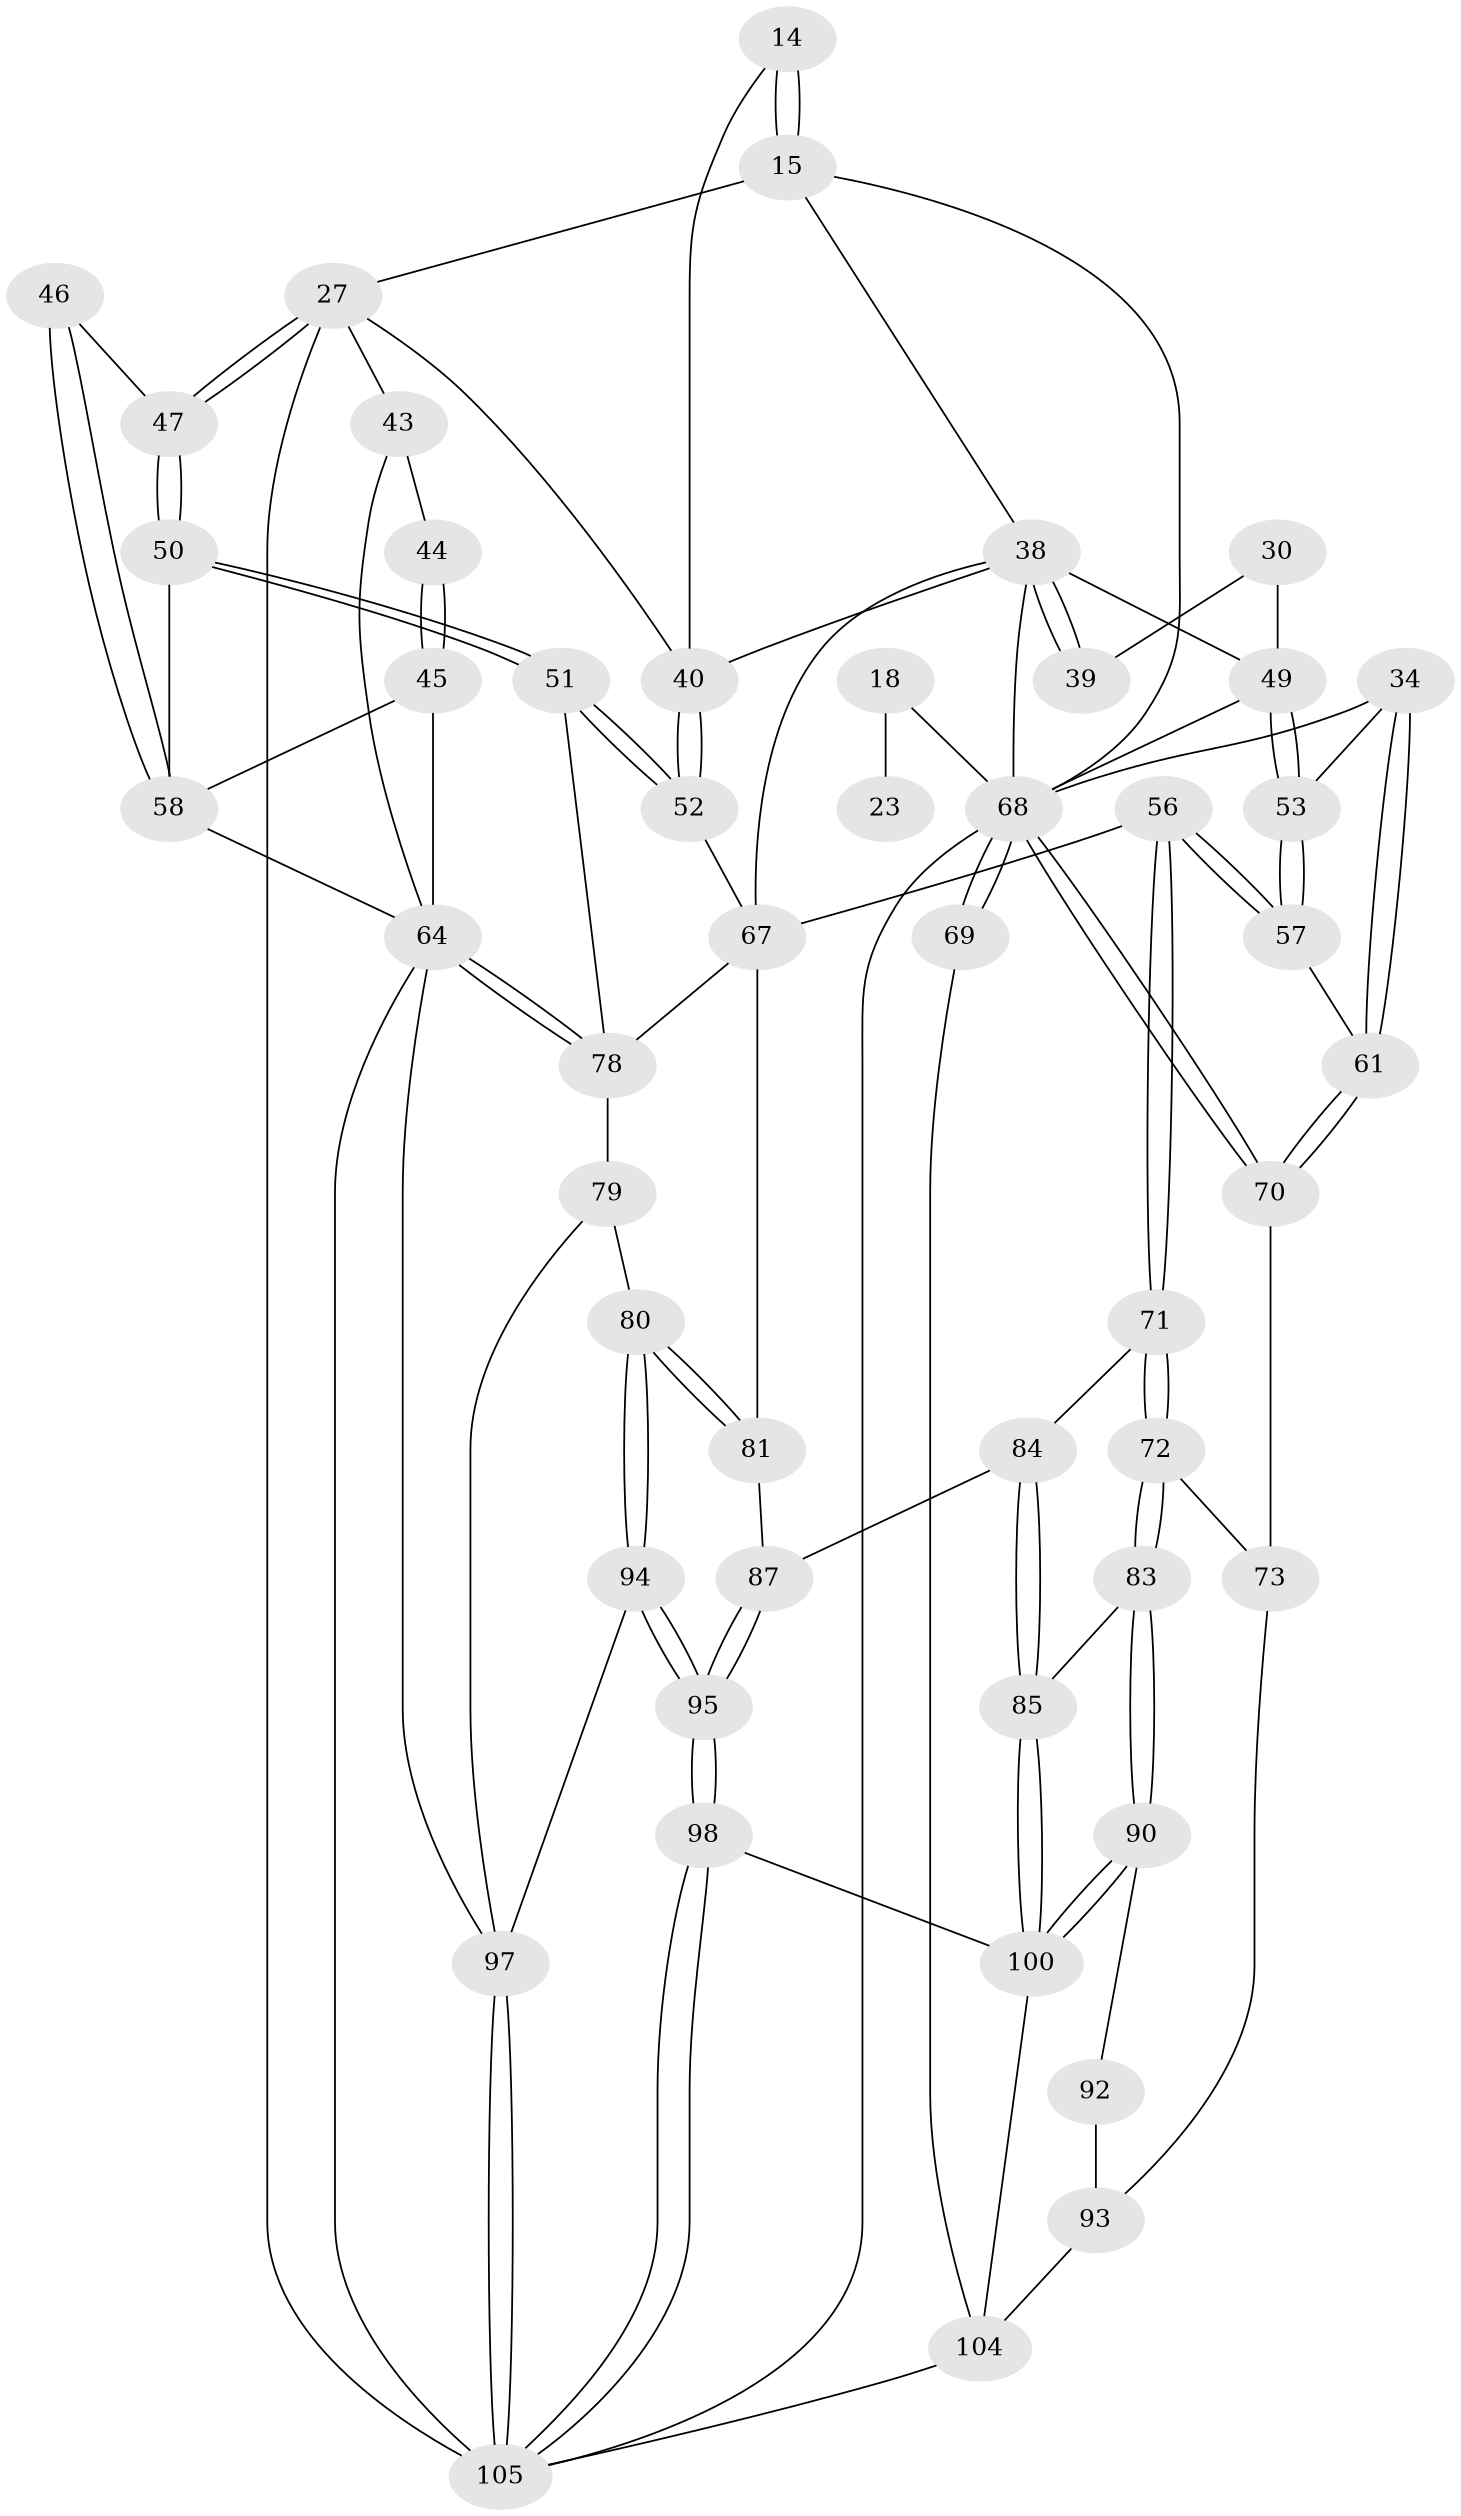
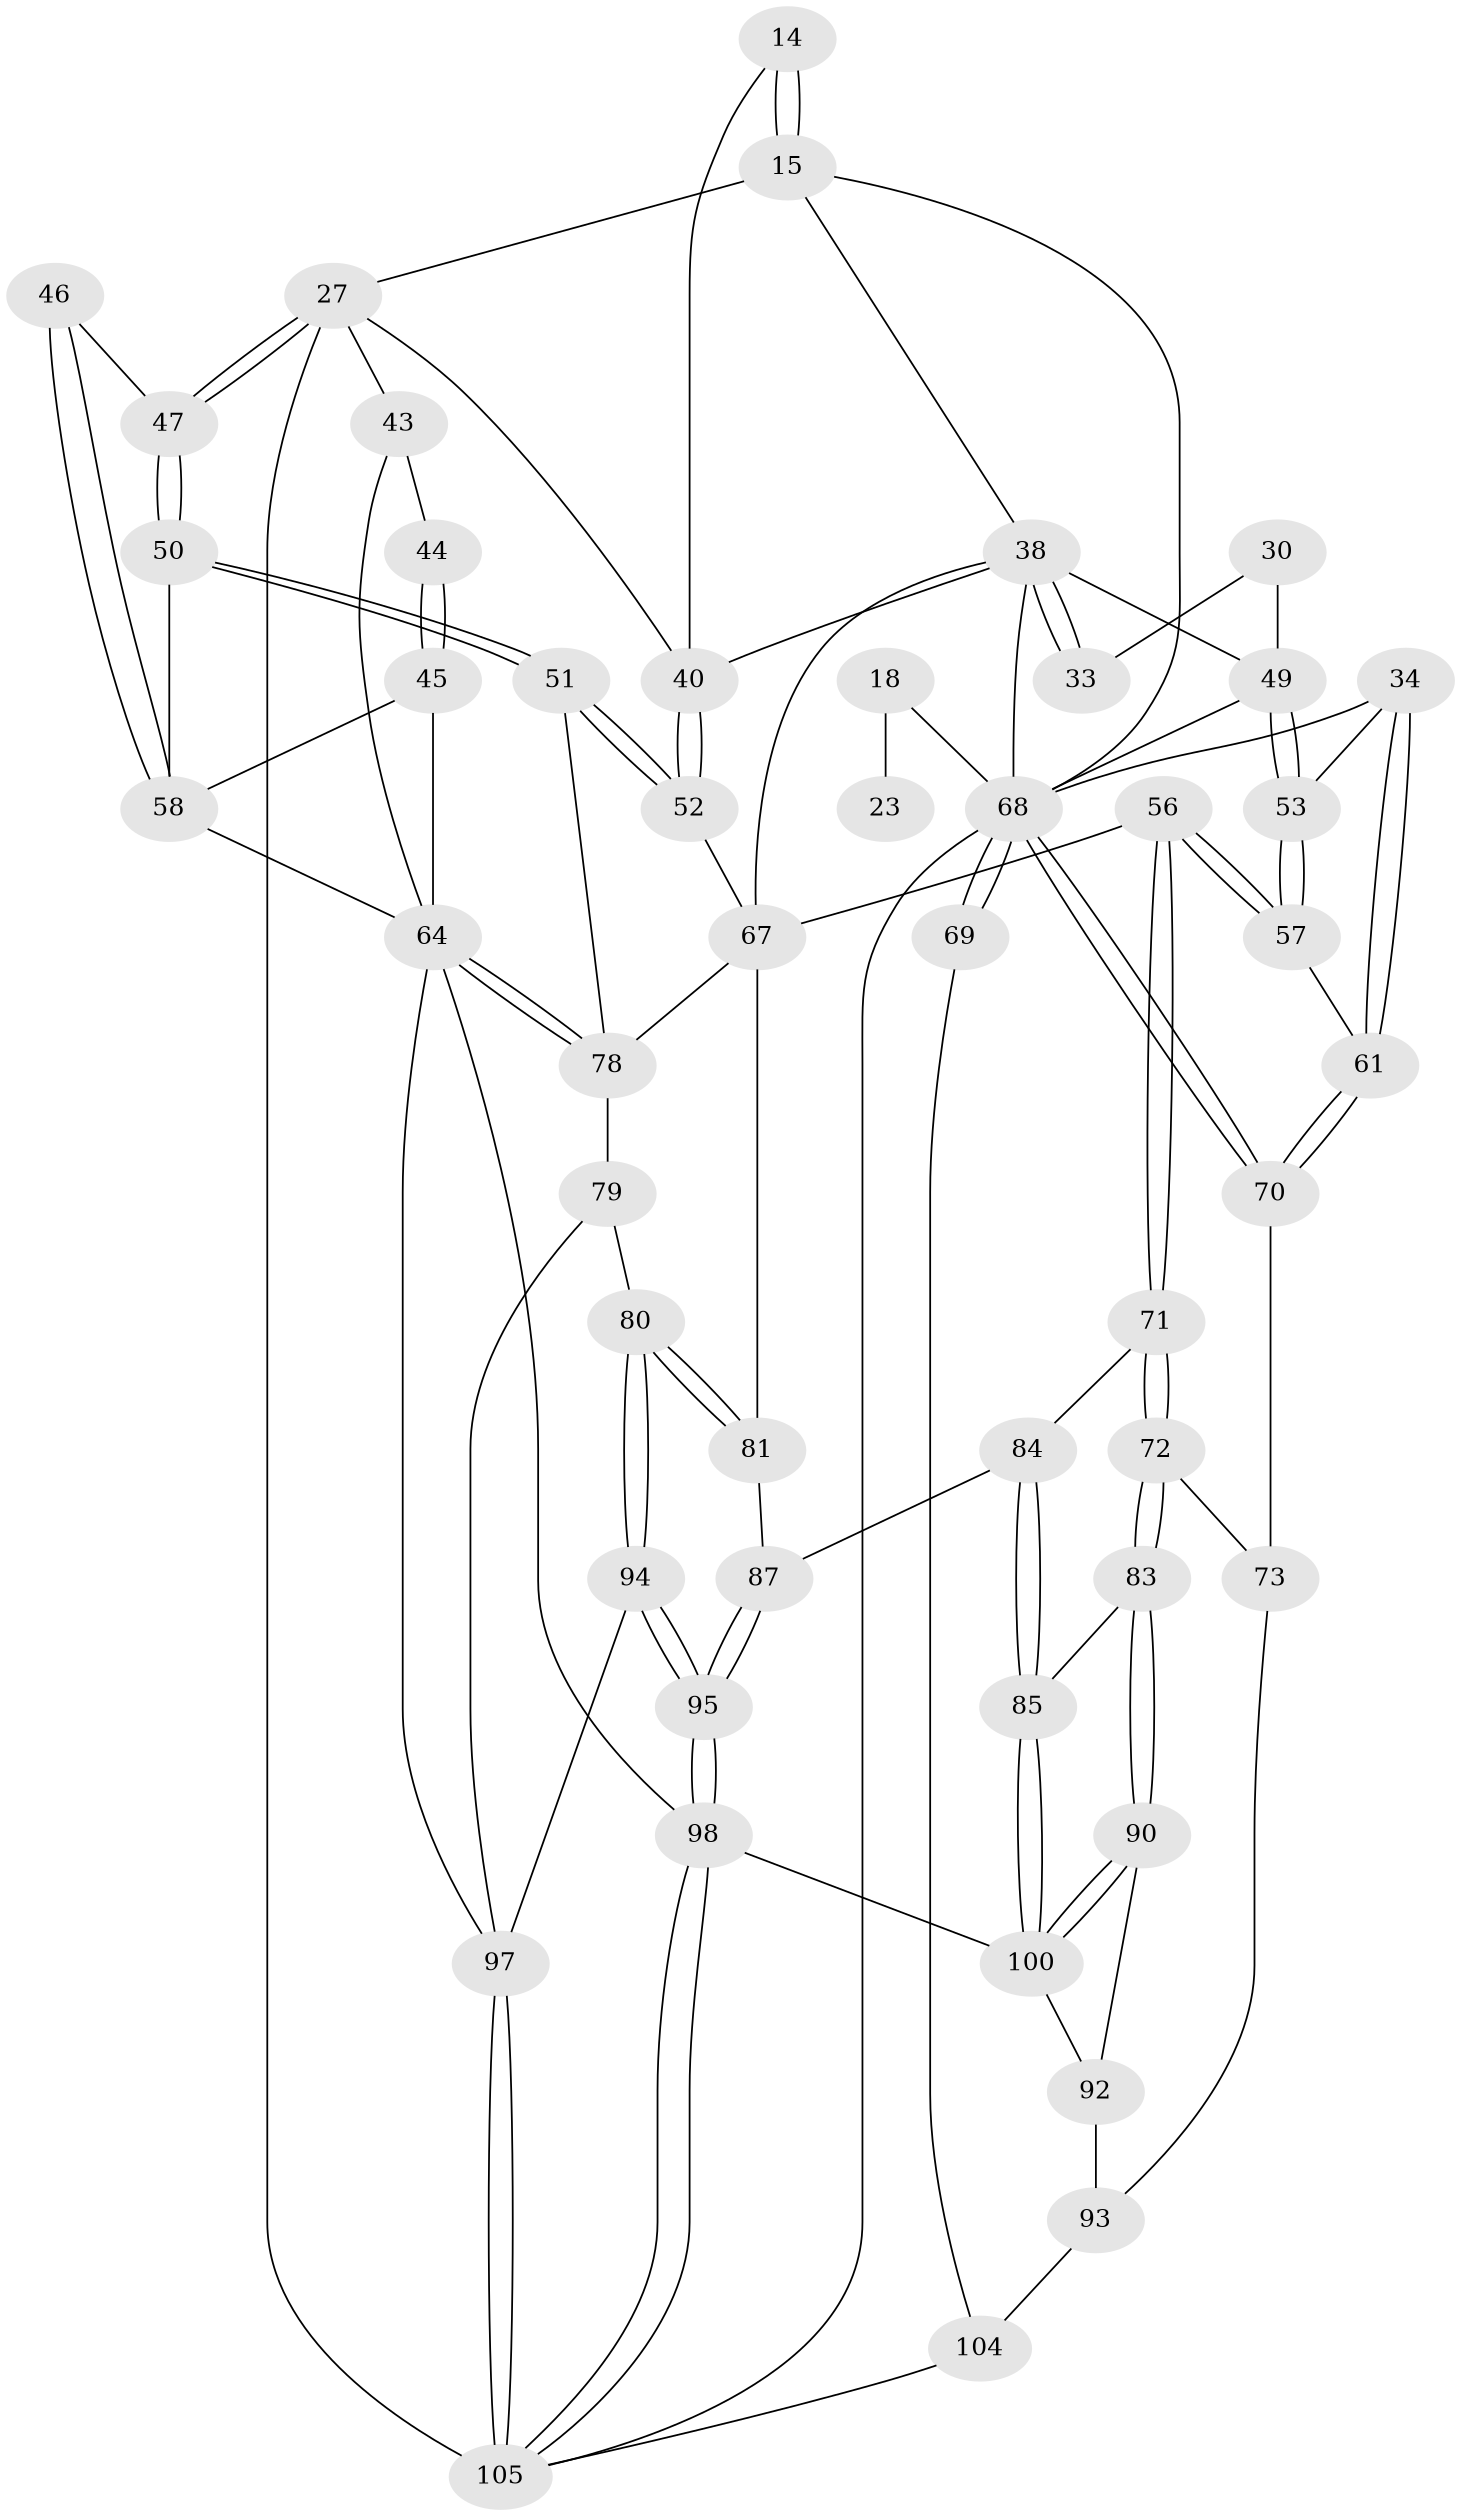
node "39": label "39" -> "33"
edge "64" -- "105": now "64" -- "98"
edge "100" -- "104": now "100" -- "92"
